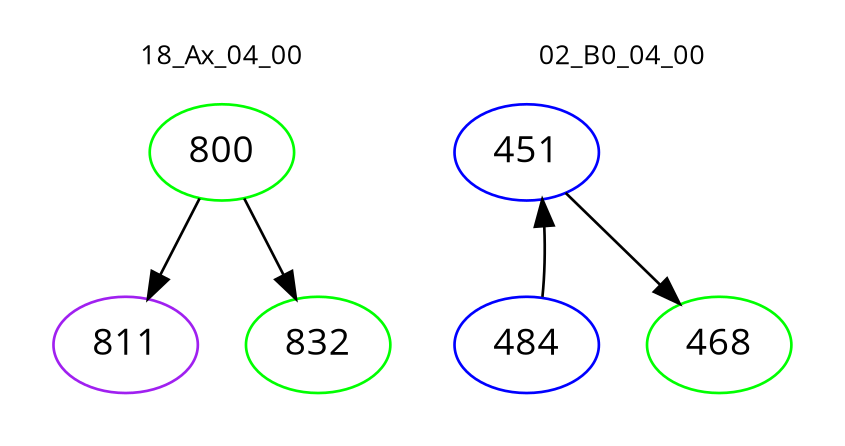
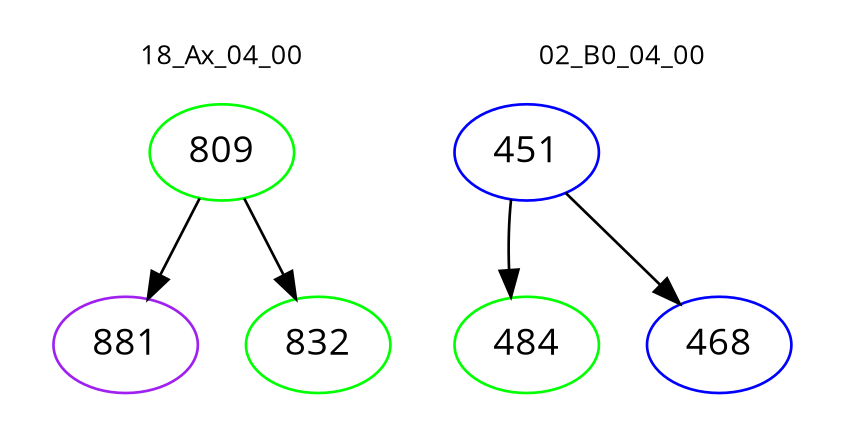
node "800": label "800" -> "809"
edge "484" -> "451": reversed
node "811": label "811" -> "881"
node "484": color blue -> green
node "468": color green -> blue
